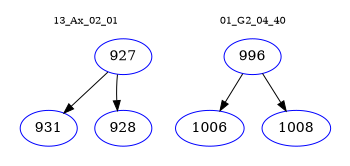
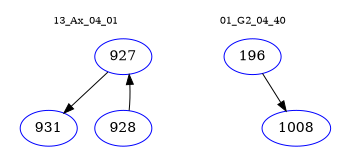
cluster "13_Ax_02_01": label "13_Ax_02_01" -> "13_Ax_04_01"
node "996": label "996" -> "196"
edge "927" -> "928": reversed
node "1006": removed
